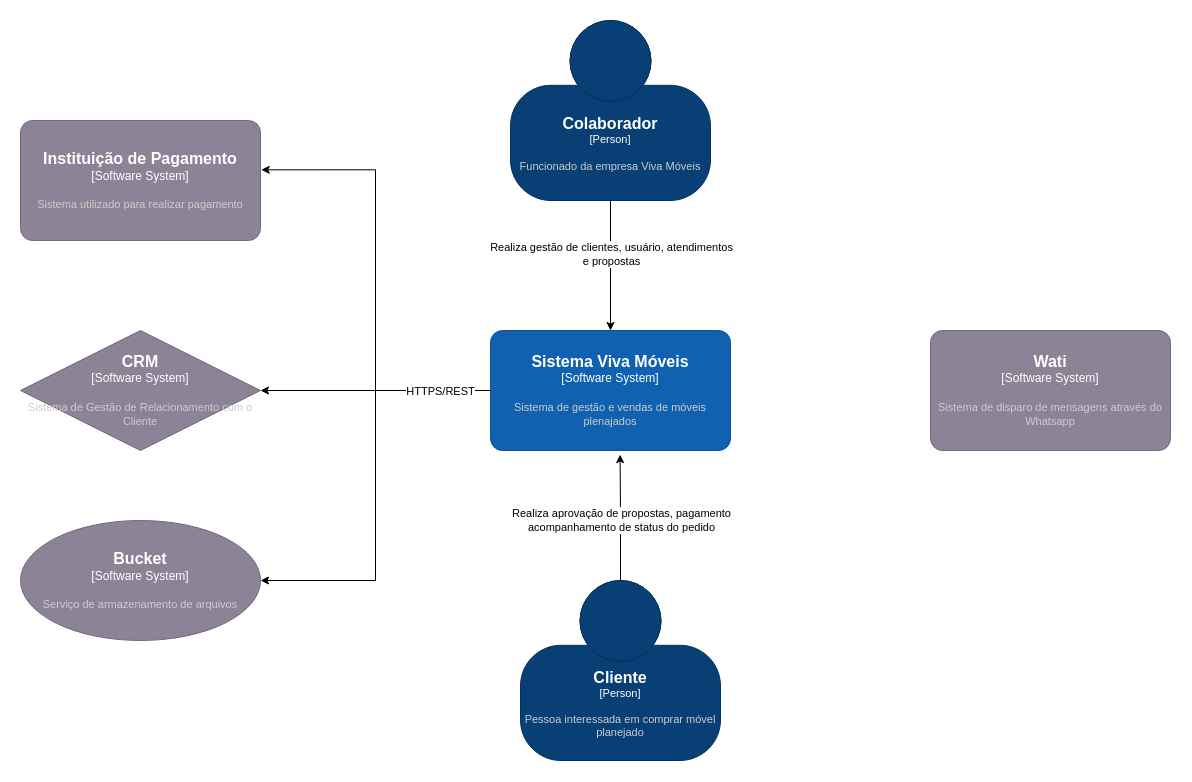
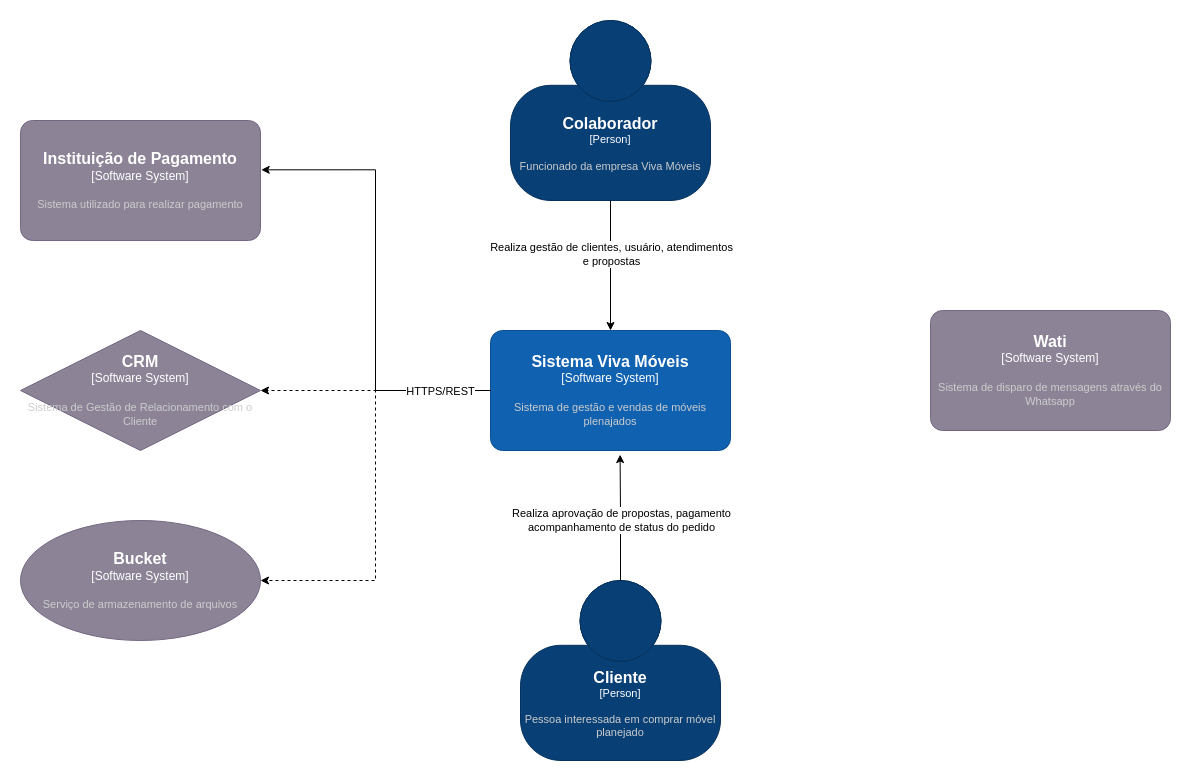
edge "Sistema Viva Móveis [Software System] Sistema de gestão e vendas de móveis plenajados" -> "CRM [Software System] Sistema de Gestão de Relacionamento com o Cliente": style solid -> dashed
node "Wati [Software System] Sistema de disparo de mensagens através do Whatsapp": moved (1051, 391) -> (1051, 371)
edge "Sistema Viva Móveis [Software System] Sistema de gestão e vendas de móveis plenajados" -> "Bucket [Software System] Serviço de armazenamento de arquivos": style solid -> dashed
